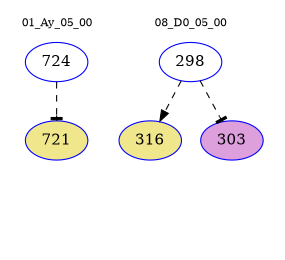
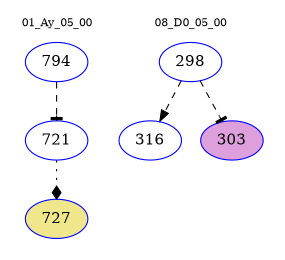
node "724": label "724" -> "794"
node "721": fillcolor khaki -> white
node "316": fillcolor khaki -> white
node "727": added
